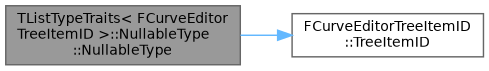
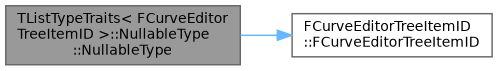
node "FCurveEditorTreeItemID ::TreeItemID": label "FCurveEditorTreeItemID ::TreeItemID" -> "FCurveEditorTreeItemID ::FCurveEditorTreeItemID"
